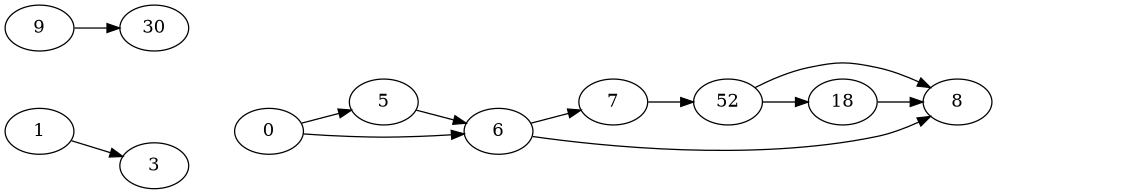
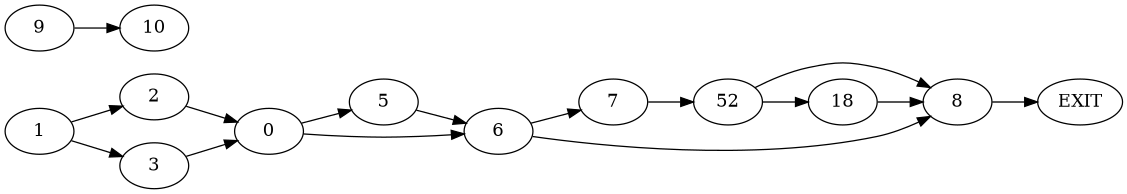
node "30": label "30" -> "10"
node "2": added
node "EXIT": added
edge "3" -> "0": added
